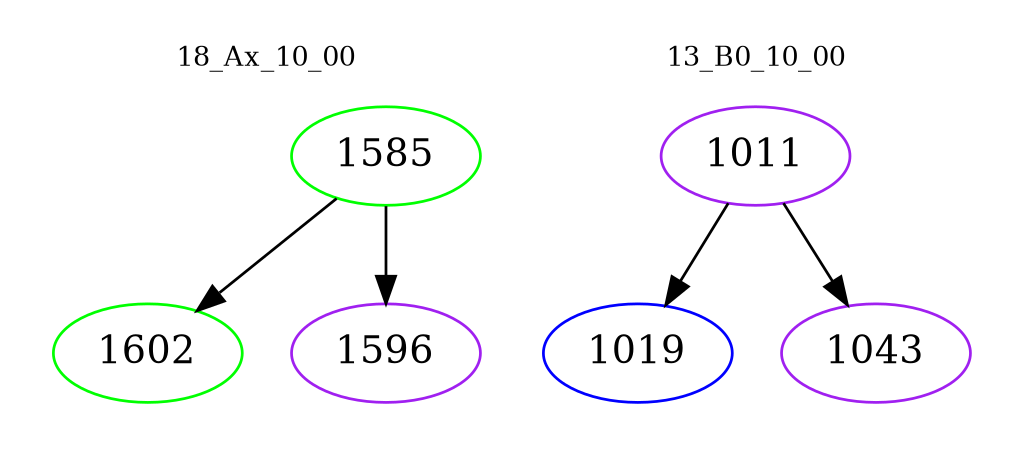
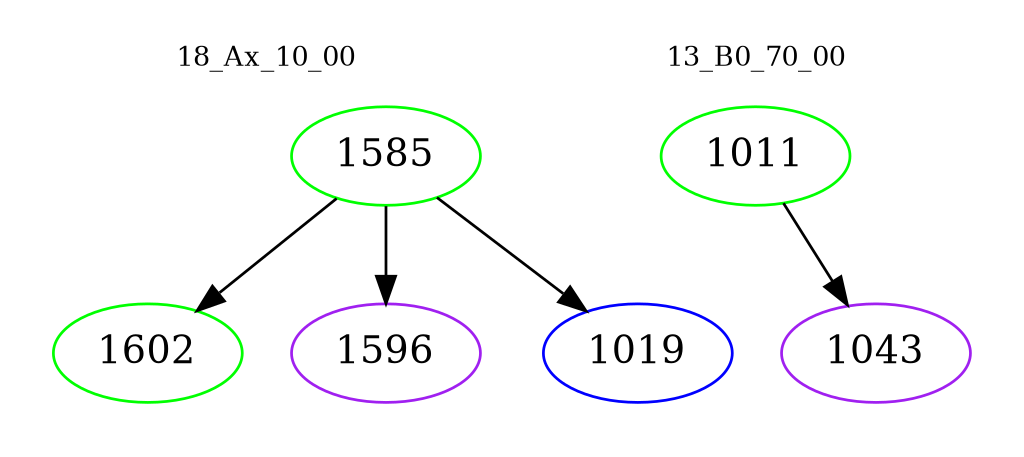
cluster "13_B0_10_00": label "13_B0_10_00" -> "13_B0_70_00"
node "1011": color purple -> green
edge "1011" -> "1019": now "1585" -> "1019"
